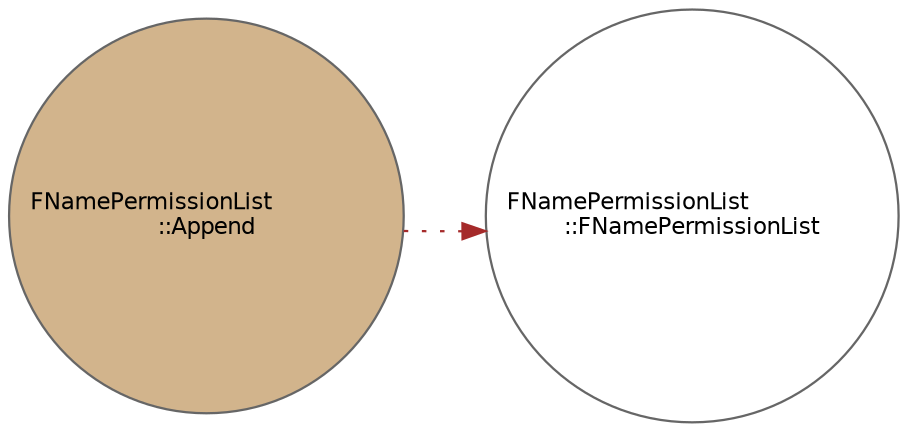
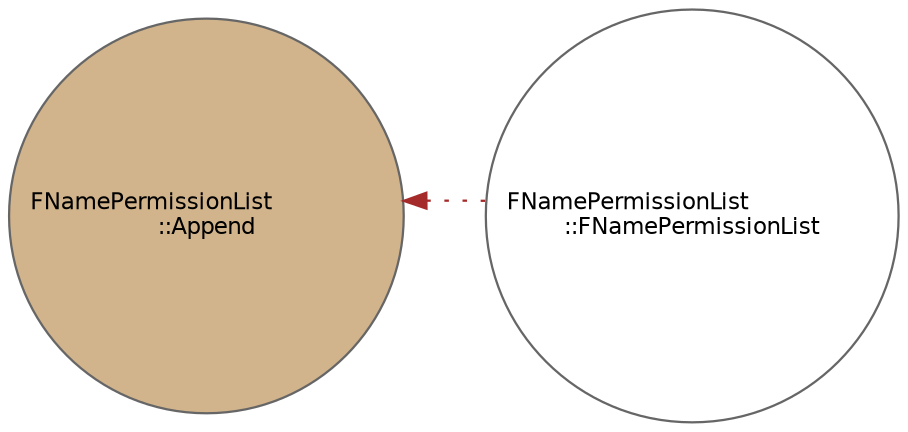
edge "FNamePermissionList ::Append" -> "FNamePermissionList ::FNamePermissionList": reversed
